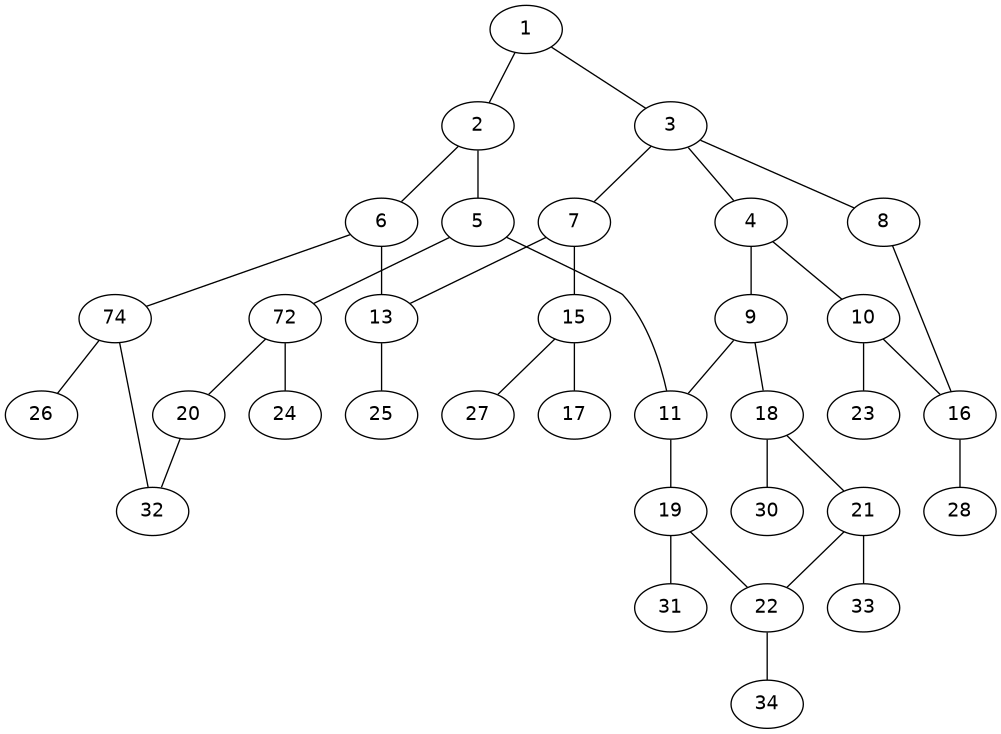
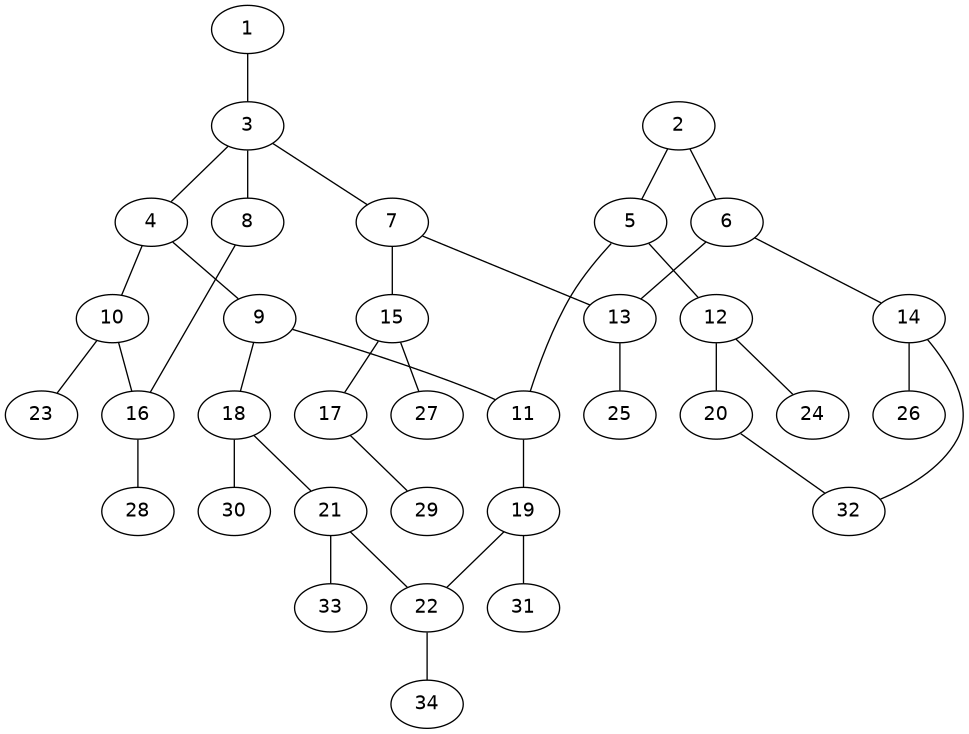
edge "1" -- "2": removed
node "74": label "74" -> "14"
node "72": label "72" -> "12"
node "29": added
